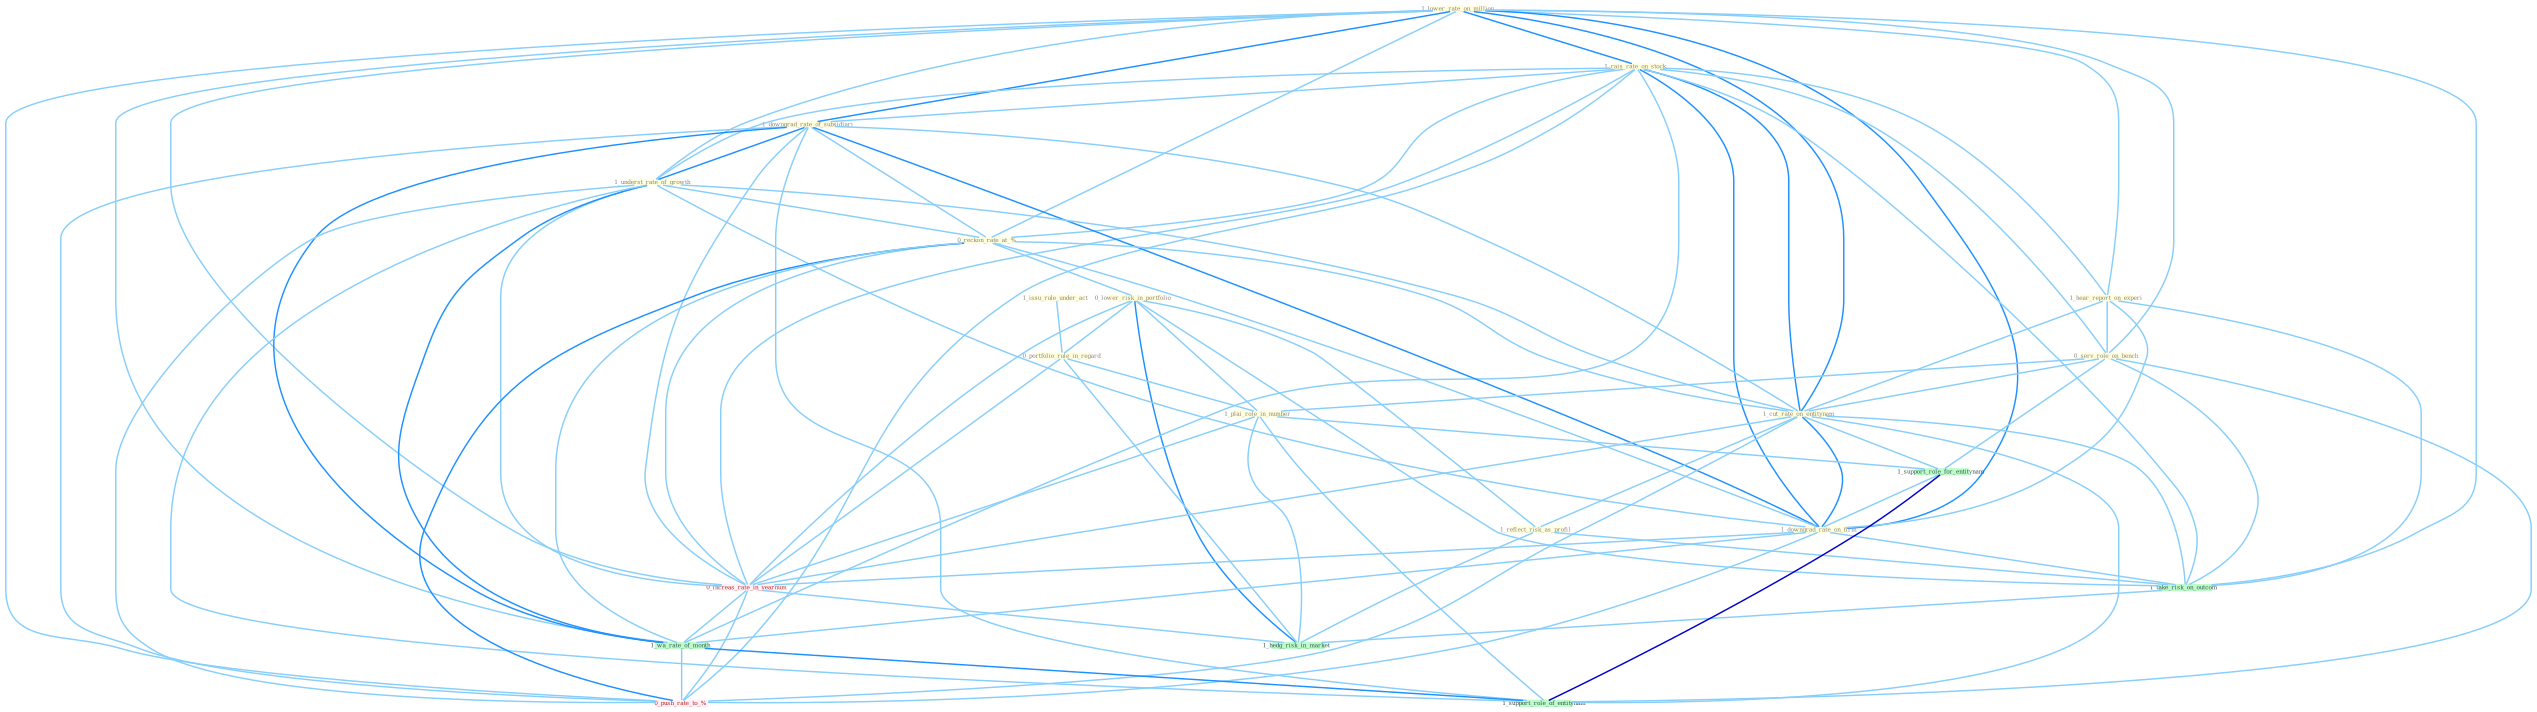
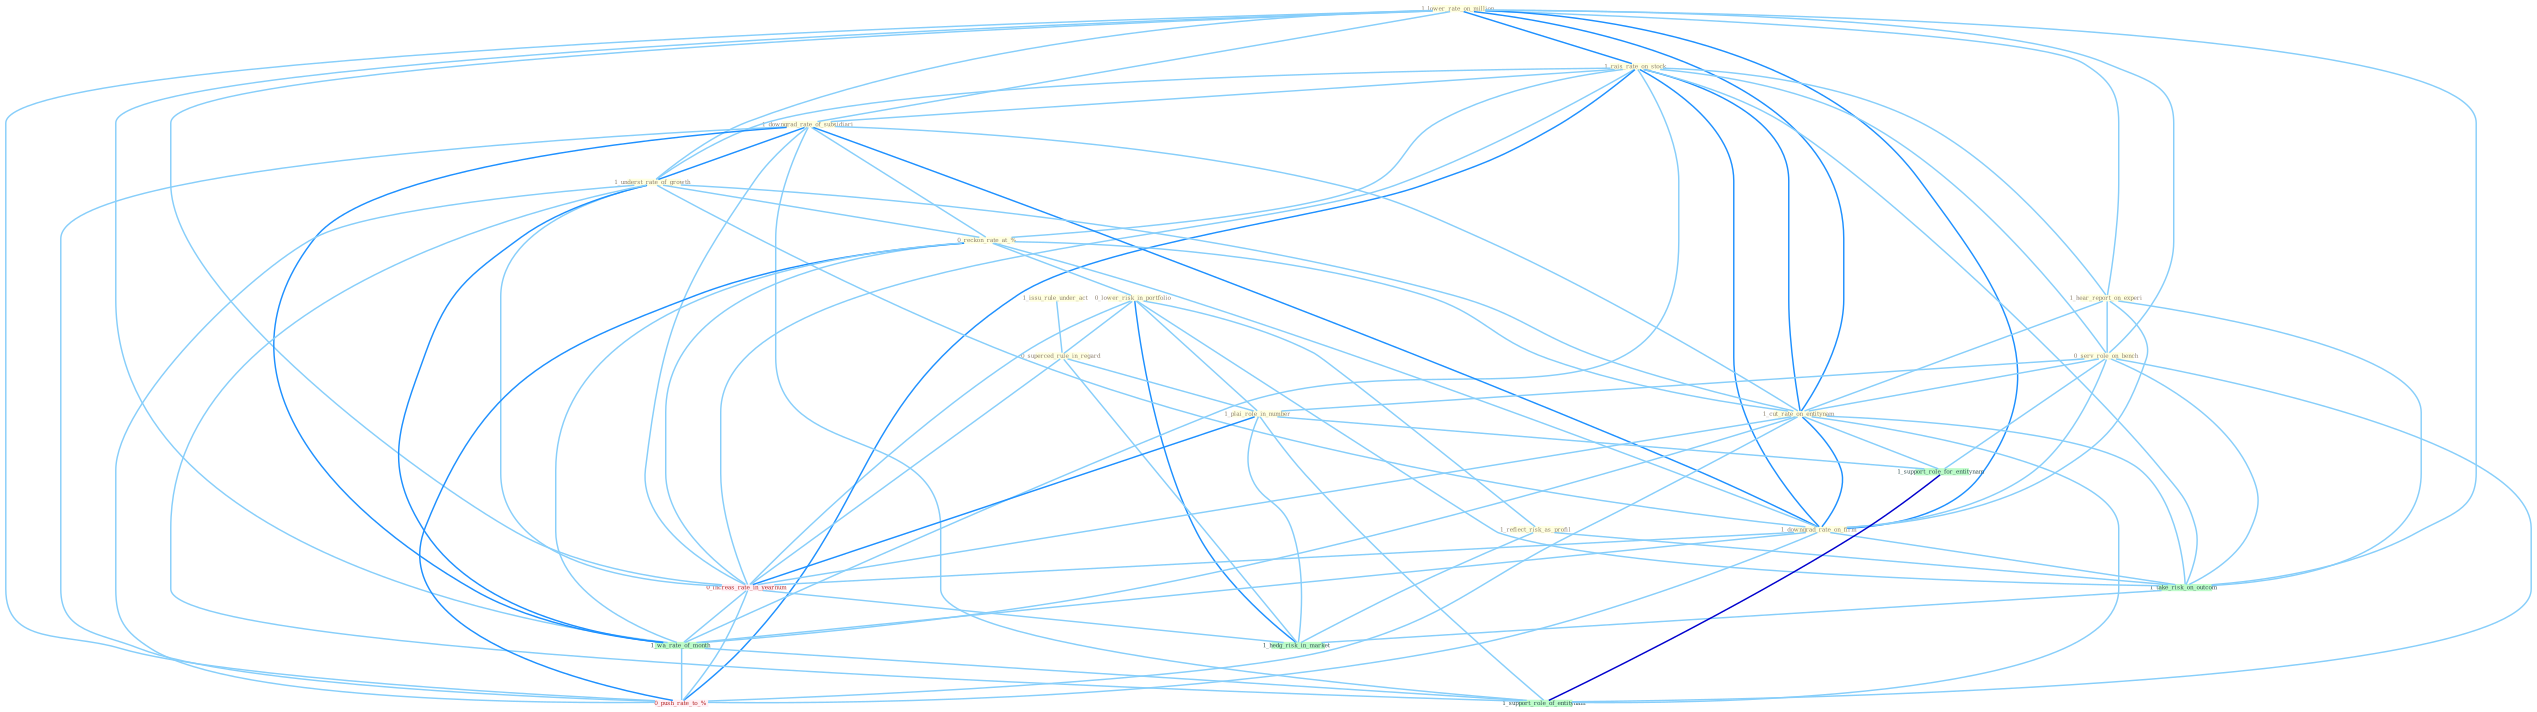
edge "1_lower_rate_on_million" -- "1_downgrad_rate_of_subsidiari": color #1e90ff -> #87cefa
edge "1_lower_rate_on_million" -- "0_reckon_rate_at_%": removed
edge "1_rais_rate_on_stock" -- "0_push_rate_to_%": color #87cefa -> #1e90ff
node "0_portfolio_rule_in_regard": label "0_portfolio_rule_in_regard" -> "0_superced_rule_in_regard"
edge "1_cut_rate_on_entitynam" -- "1_reflect_risk_as_profil": now "1_cut_rate_on_entitynam" -- "1_wa_rate_of_month"
edge "1_support_role_for_entitynam" -- "1_downgrad_rate_on_firm": now "0_serv_role_on_bench" -- "1_downgrad_rate_on_firm"
edge "1_plai_role_in_number" -- "0_increas_rate_in_yearnum": color #87cefa -> #1e90ff
edge "1_wa_rate_of_month" -- "1_support_role_of_entitynam": color #1e90ff -> #87cefa
